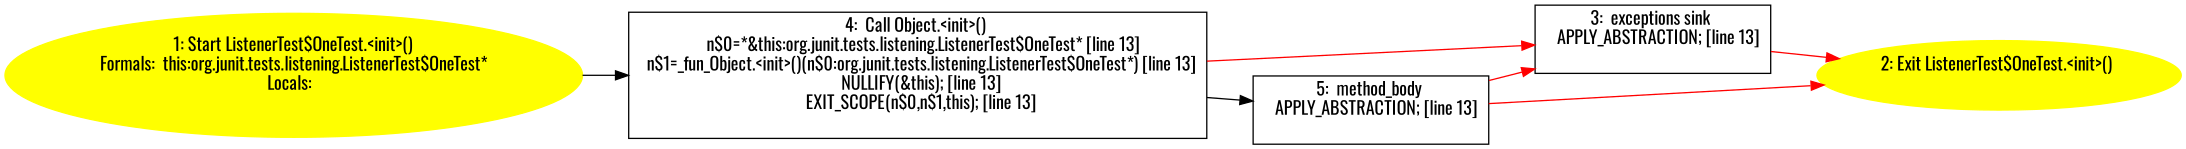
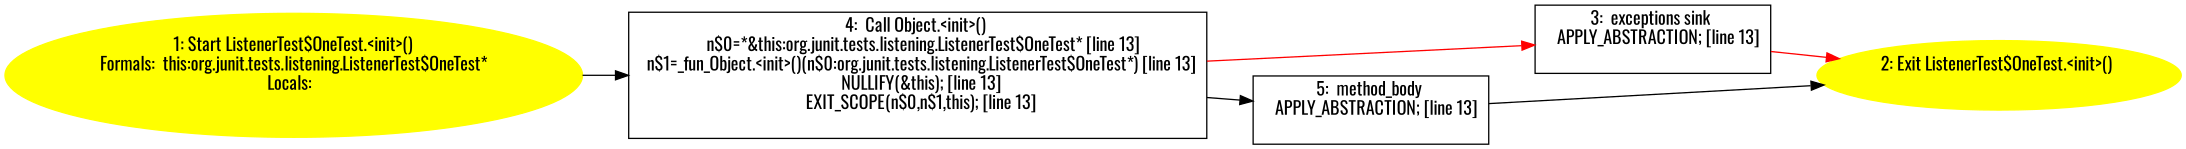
edge "5:  method_body APPLY_ABSTRACTION; [line 13]" -> "3:  exceptions sink APPLY_ABSTRACTION; [line 13]": removed
edge "5:  method_body APPLY_ABSTRACTION; [line 13]" -> "2: Exit ListenerTest$OneTest.<init>()": color red -> black
